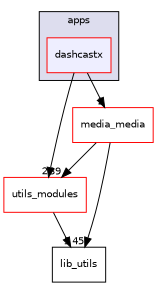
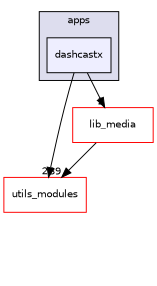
node "dashcastx": color red -> black
node "media_media": label "media_media" -> "lib_media"
node "lib_utils": removed
